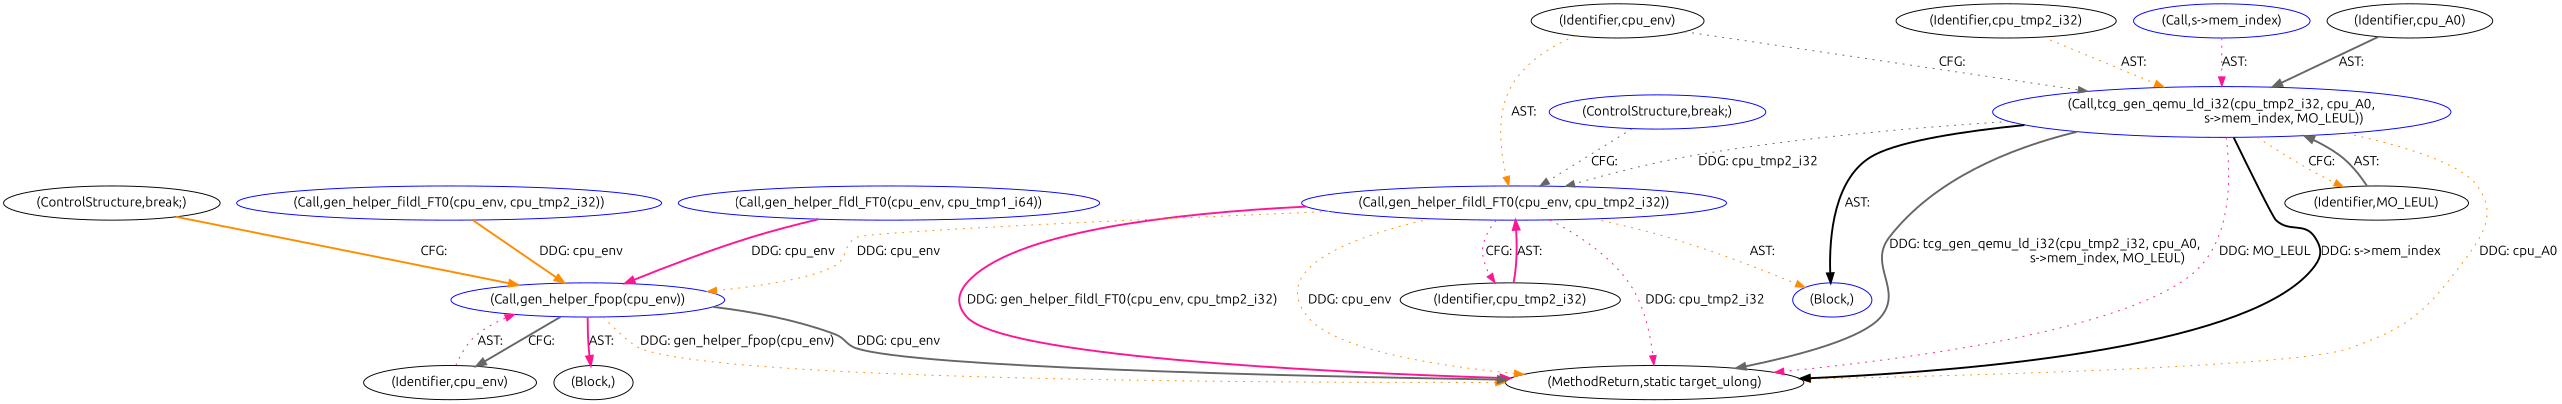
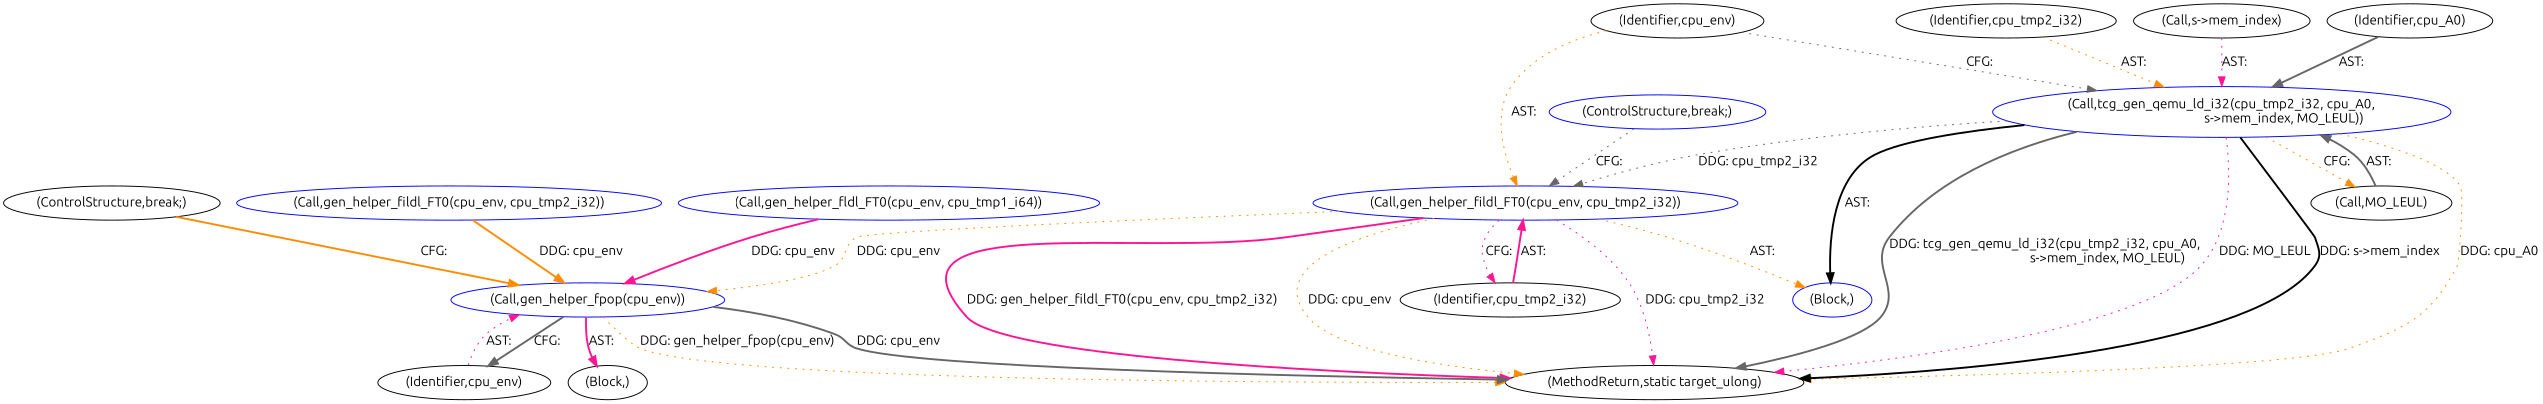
node "(Call,s->mem_index)": color blue -> black
node "(Identifier,MO_LEUL)": label "(Identifier,MO_LEUL)" -> "(Call,MO_LEUL)"
